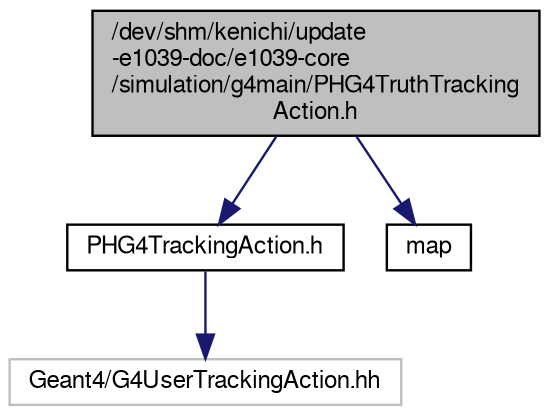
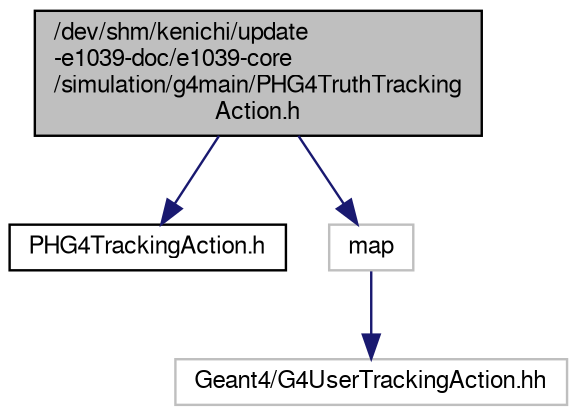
node "map": color black -> grey75
edge "PHG4TrackingAction.h" -> "Geant4/G4UserTrackingAction.hh": now "map" -> "Geant4/G4UserTrackingAction.hh"
